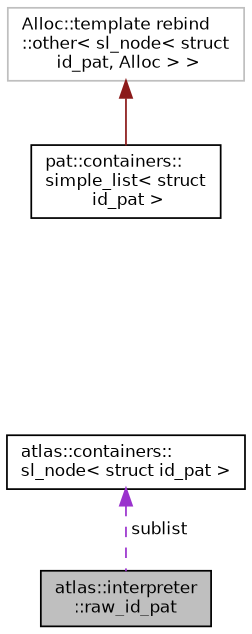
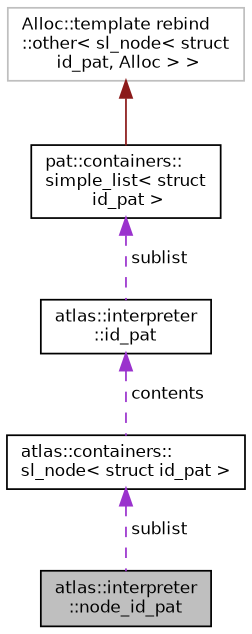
node "atlas::interpreter ::id_pat": added
node "atlas::interpreter ::raw_id_pat": label "atlas::interpreter ::raw_id_pat" -> "atlas::interpreter ::node_id_pat"
